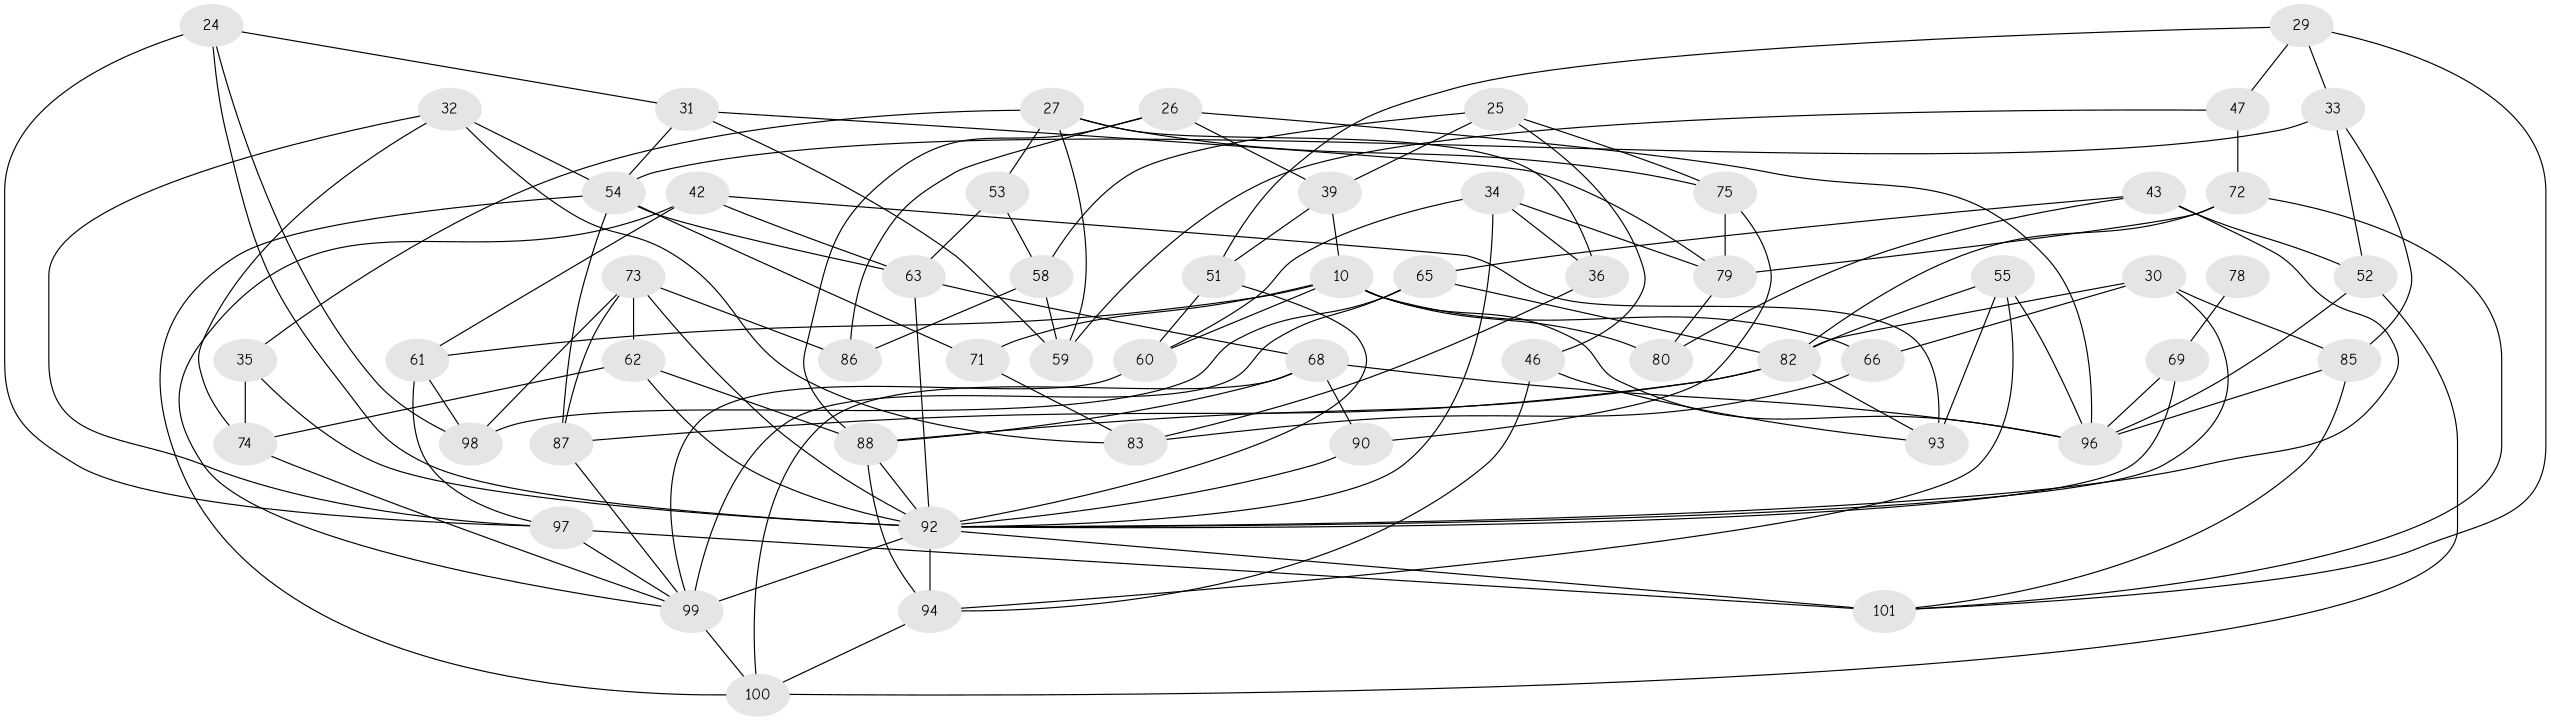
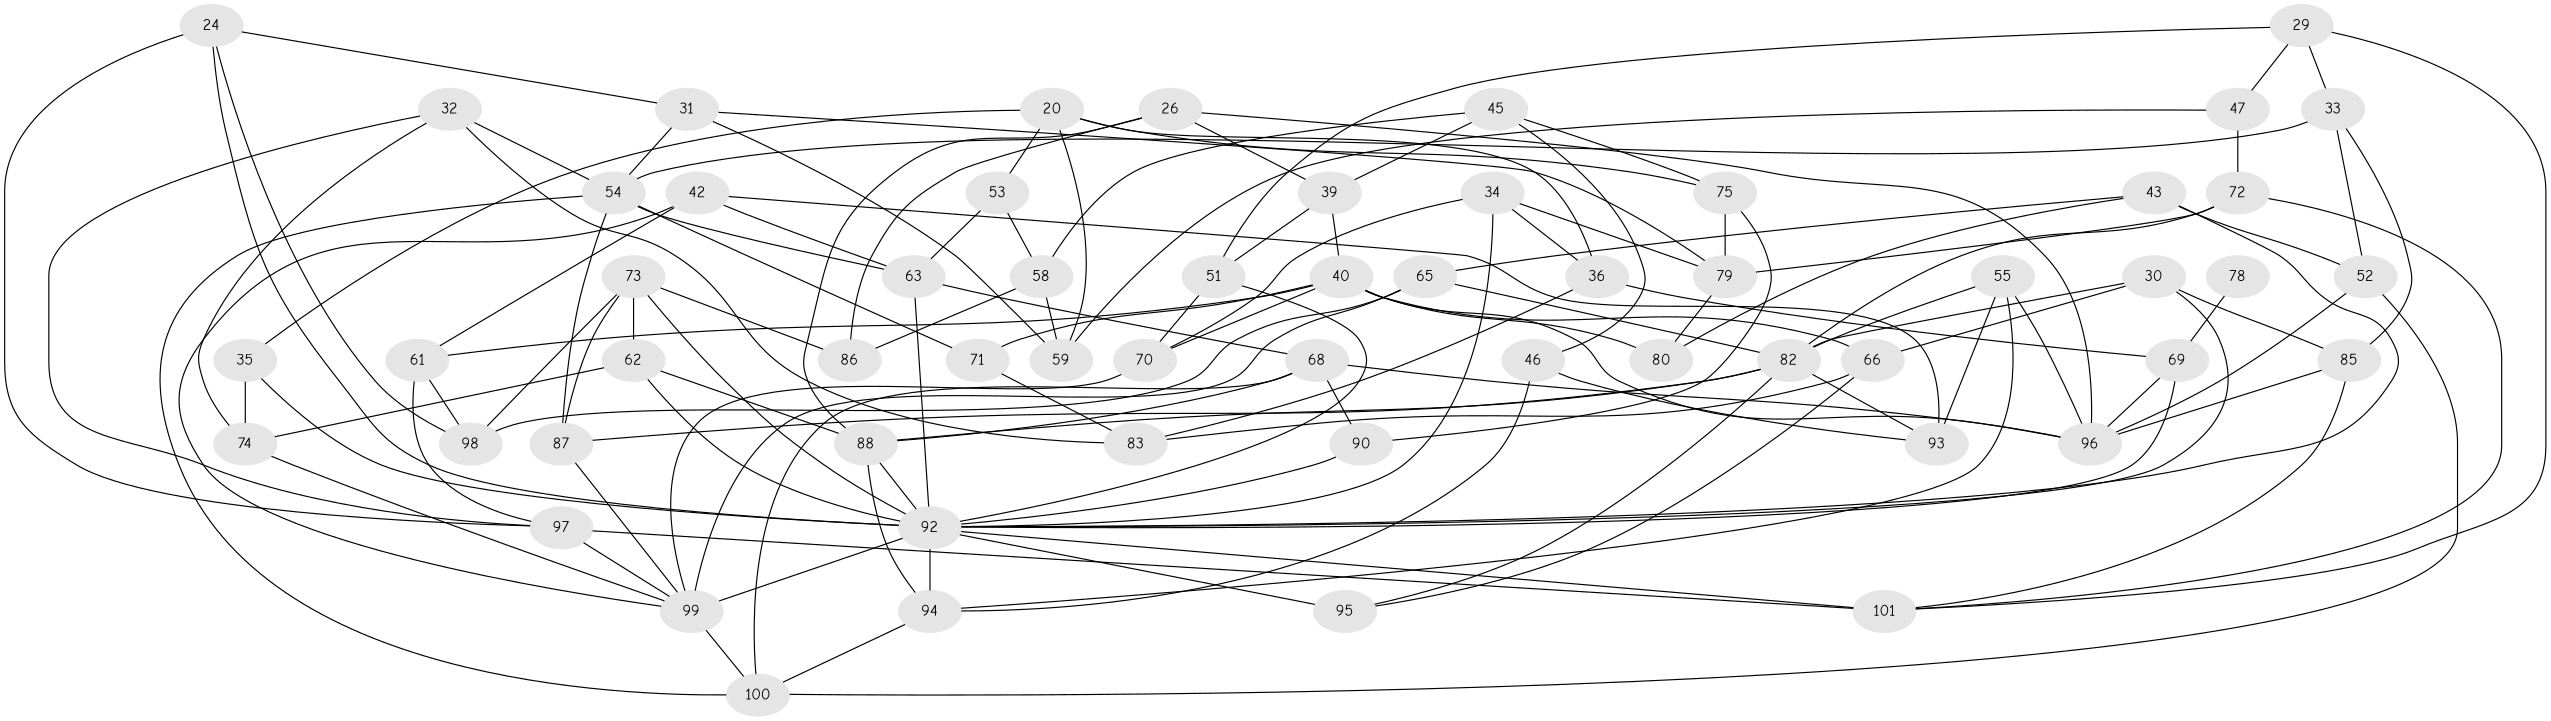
node "27": label "27" -> "20"
node "25": label "25" -> "45"
node "10": label "10" -> "40"
edge "36" -- "69": added
node "60": label "60" -> "70"
node "95": added
